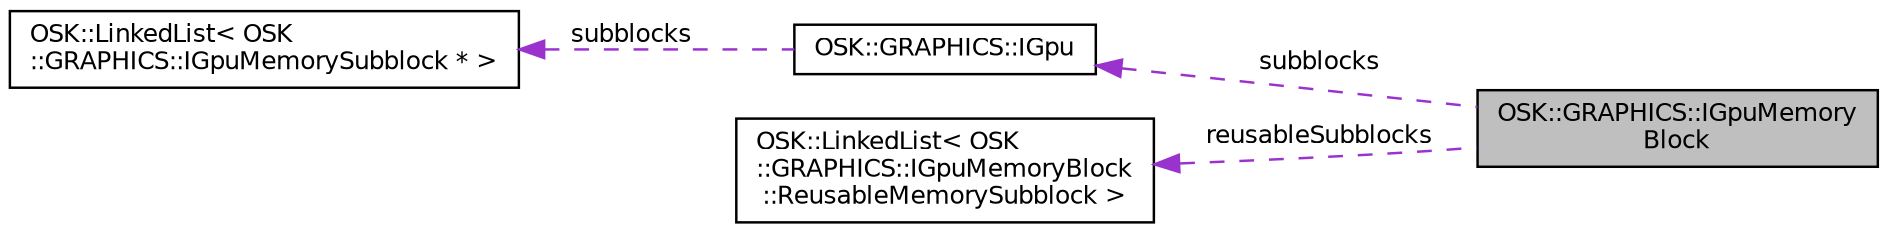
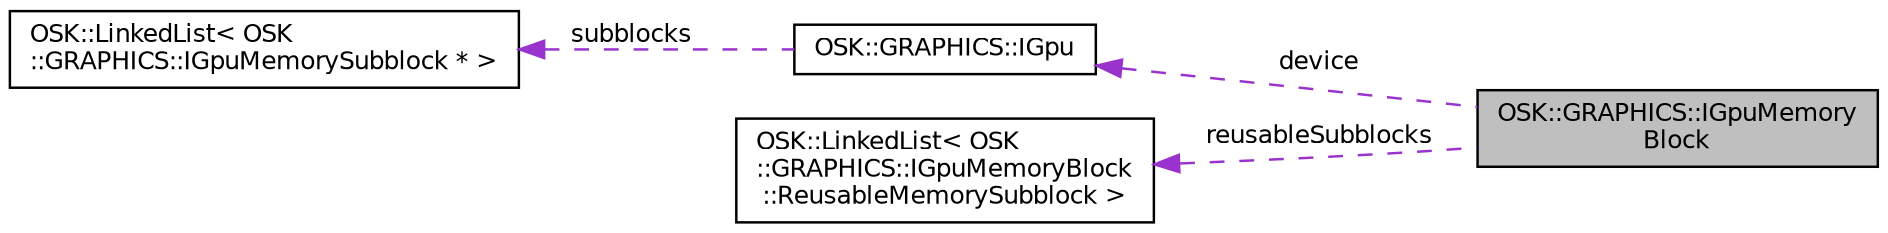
edge "OSK::GRAPHICS::IGpuMemory Block" -> "OSK::GRAPHICS::IGpu": label " subblocks" -> " device"
